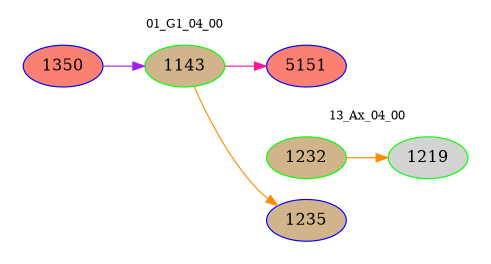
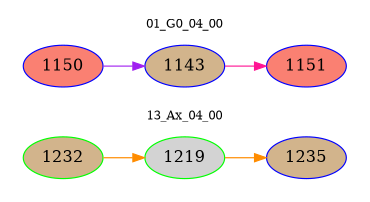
cluster "01_G1_04_00": label "01_G1_04_00" -> "01_G0_04_00"
node "1350": label "1350" -> "1150"
node "1143": color green -> blue
node "5151": label "5151" -> "1151"
edge "1143" -> "1235": now "1219" -> "1235"
